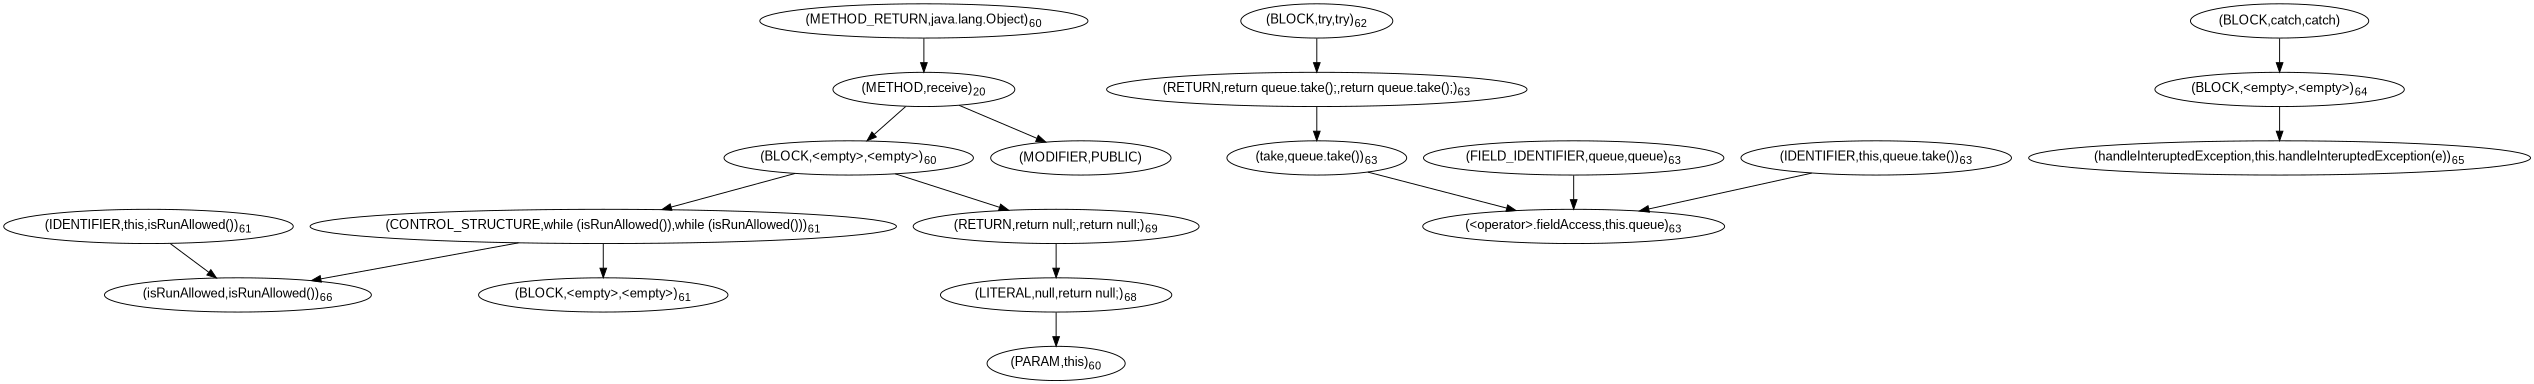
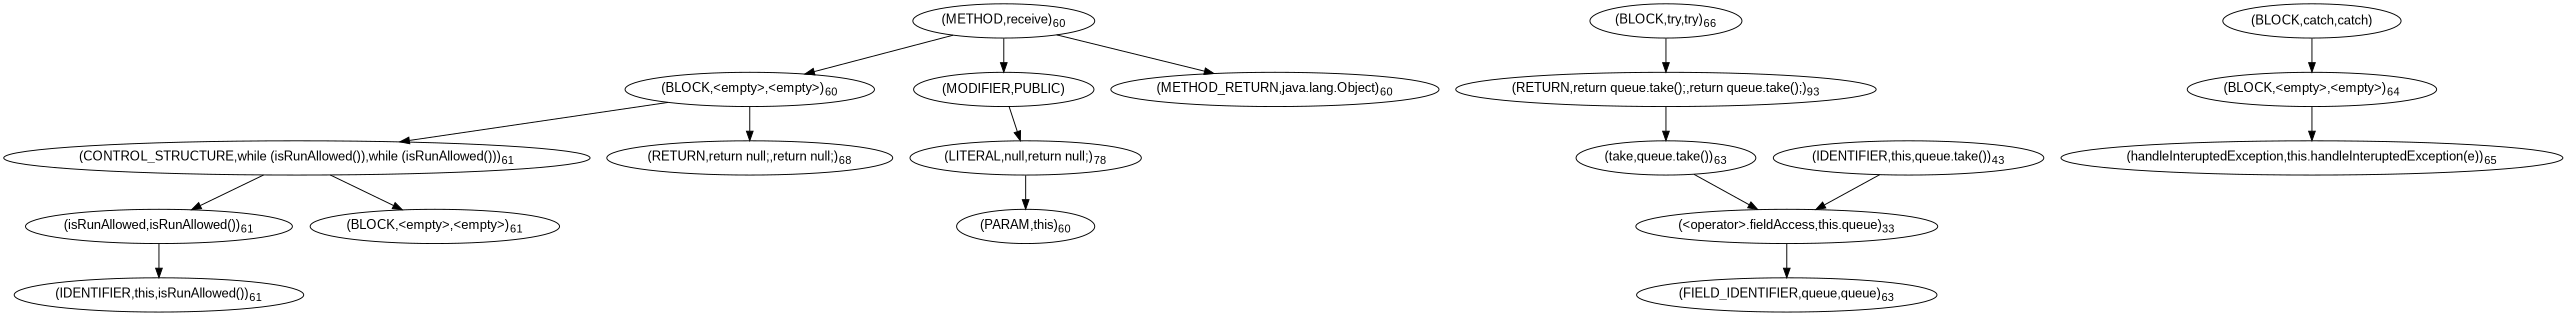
node "(BLOCK,try,try)": text "62" -> "66"
edge "(METHOD_RETURN,java.lang.Object)" -> "(METHOD,receive)": reversed
node "(METHOD,receive)": text "20" -> "60"
node "(RETURN,return queue.take();,return queue.take();)": text "63" -> "93"
node "(IDENTIFIER,this,queue.take())": text "63" -> "43"
edge "(FIELD_IDENTIFIER,queue,queue)" -> "(<operator>.fieldAccess,this.queue)": reversed
node "(RETURN,return null;,return null;)": text "69" -> "68"
node "(<operator>.fieldAccess,this.queue)": text "63" -> "33"
edge "(RETURN,return null;,return null;)" -> "(LITERAL,null,return null;)": now "(MODIFIER,PUBLIC)" -> "(LITERAL,null,return null;)"
edge "(IDENTIFIER,this,isRunAllowed())" -> "(isRunAllowed,isRunAllowed())": reversed
node "(isRunAllowed,isRunAllowed())": text "66" -> "61"
node "(LITERAL,null,return null;)": text "68" -> "78"
